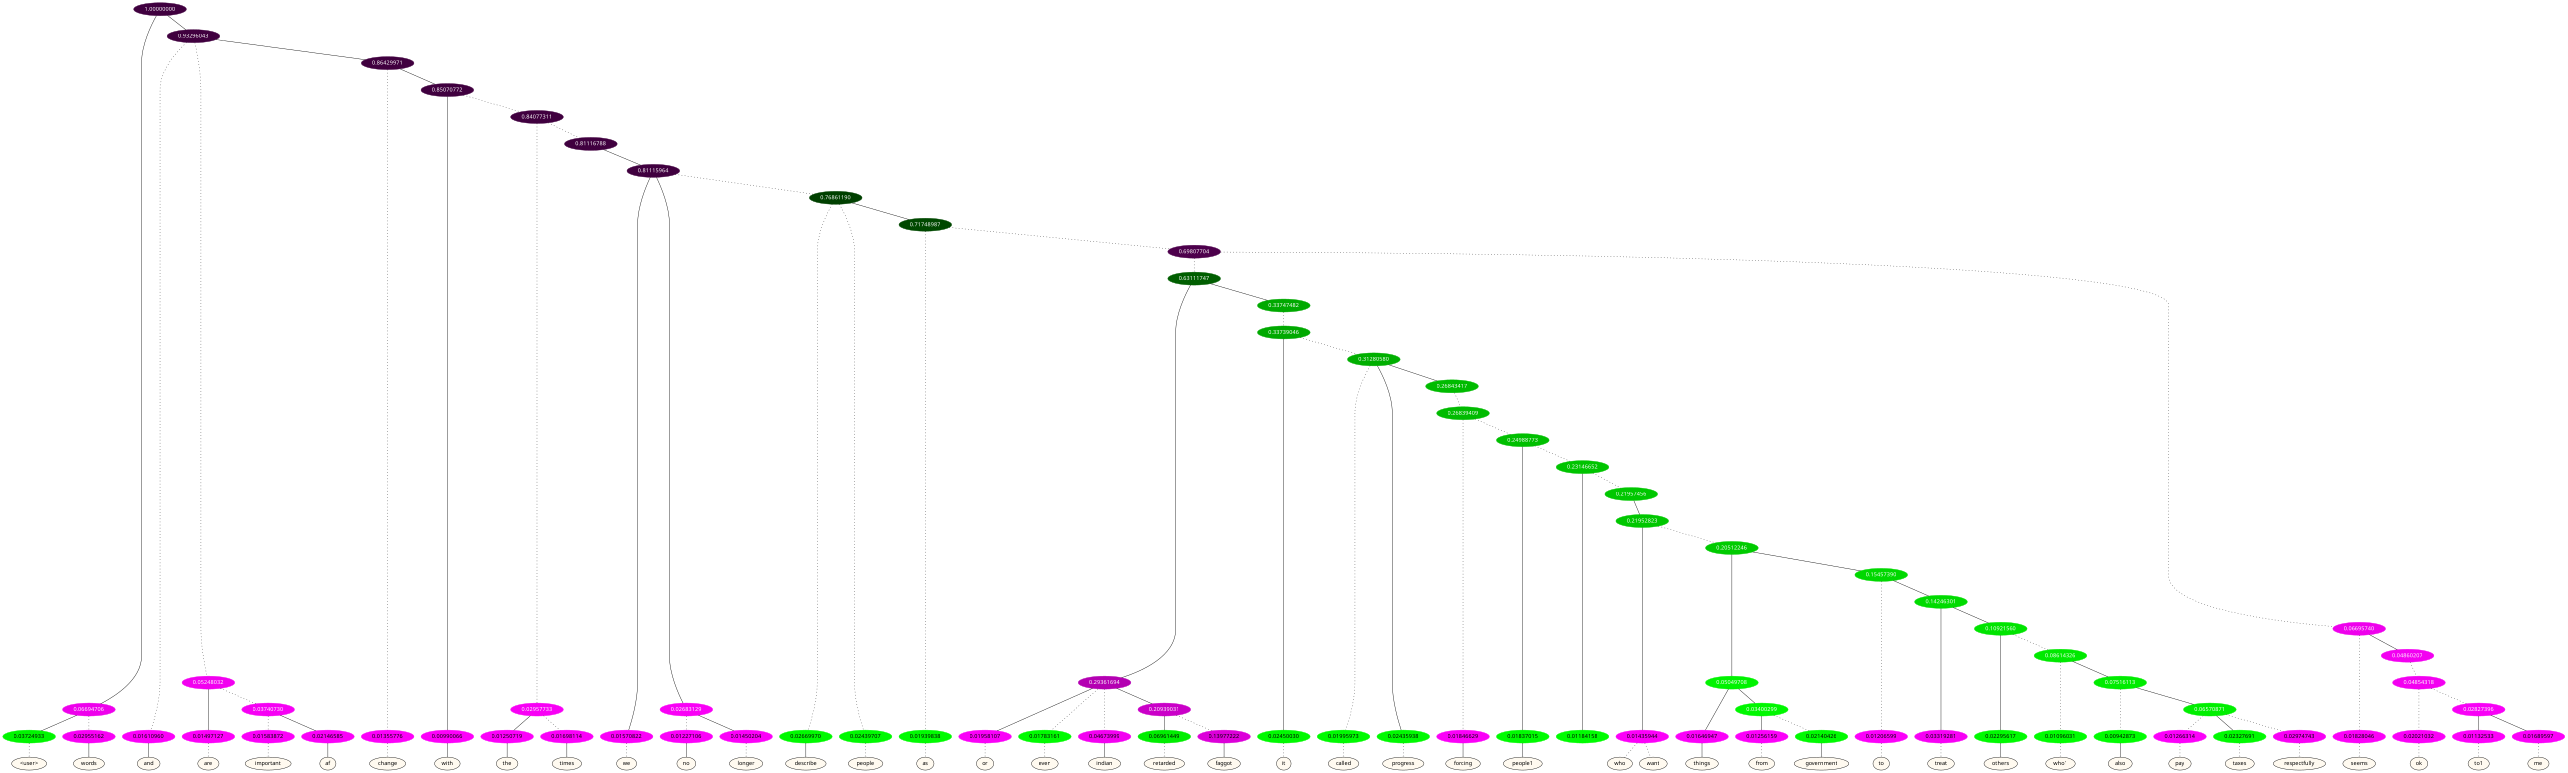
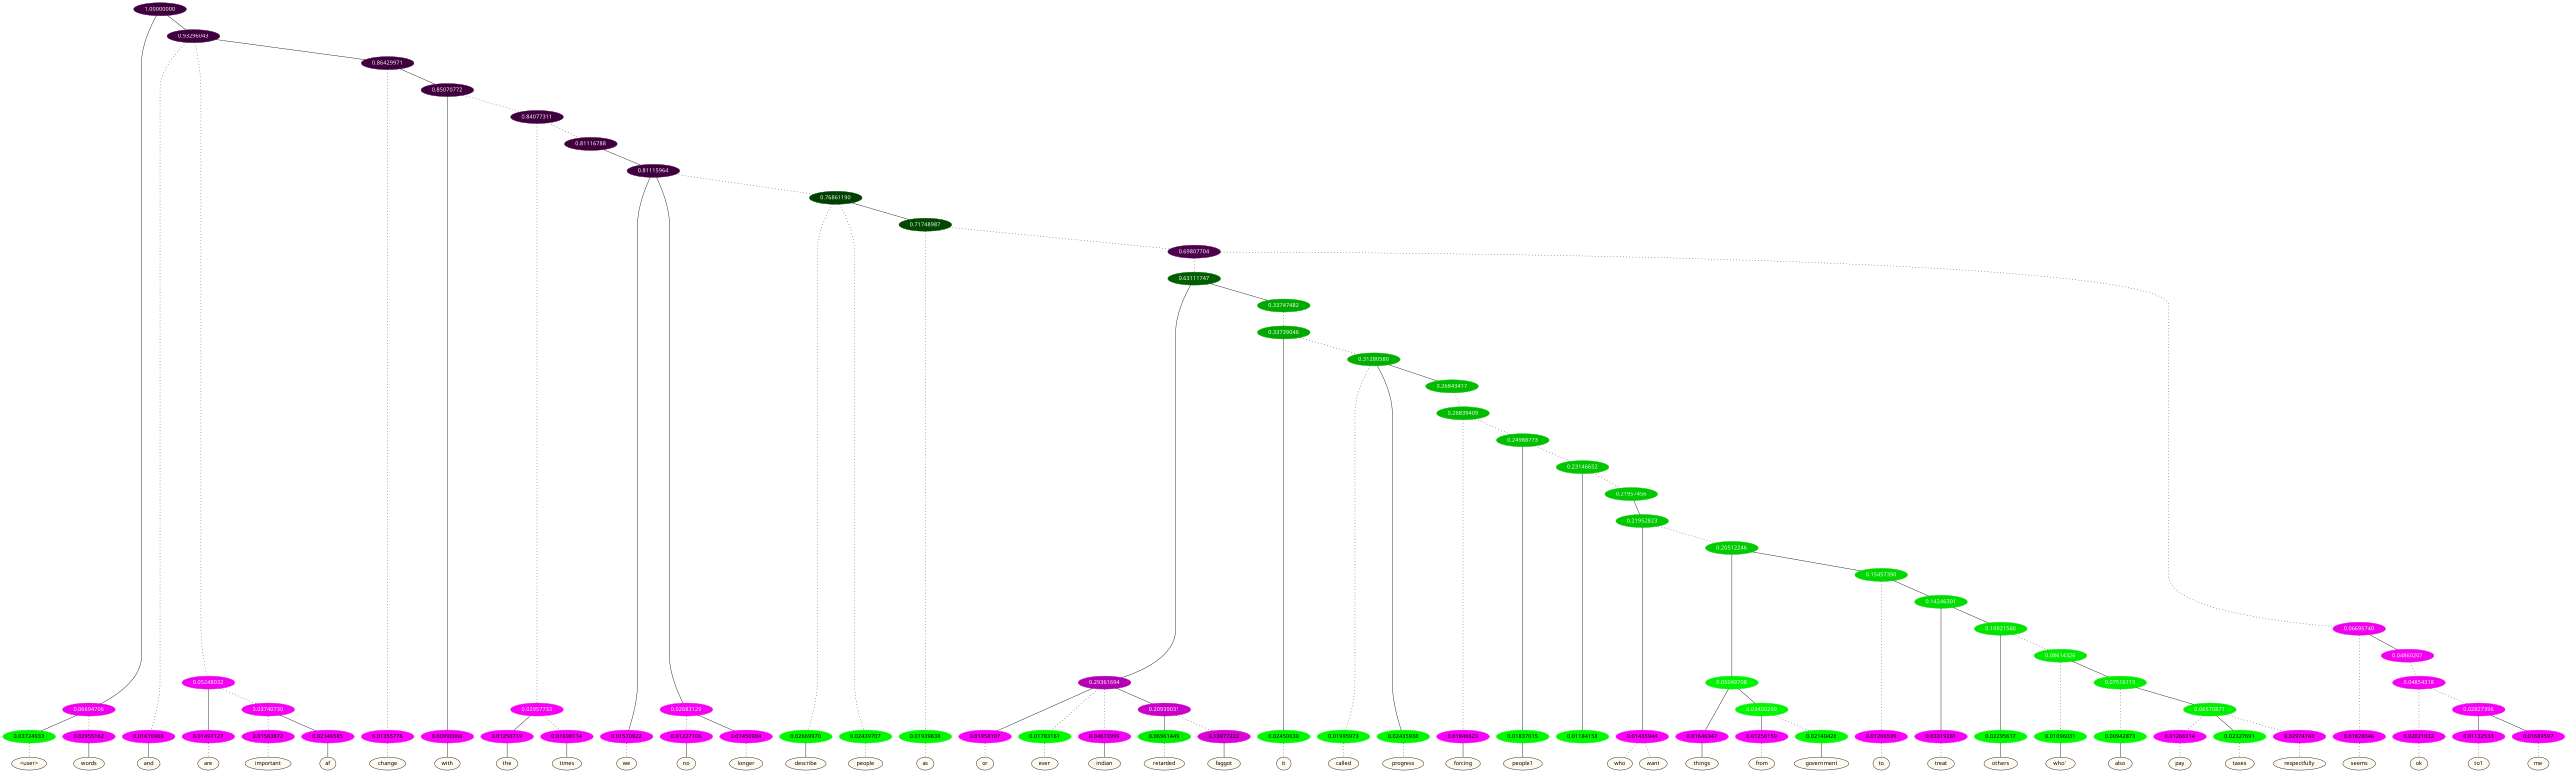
node "0.01450204": label "0.01450204" -> "0.01450904"
node "0.01846629": label "0.01846629" -> "0.01846623"
edge "0.01096031" -- "who1": style dotted -> solid
